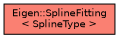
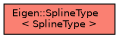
node "Eigen::SplineFitting < SplineType >": label "Eigen::SplineFitting < SplineType >" -> "Eigen::SplineType < SplineType >"
